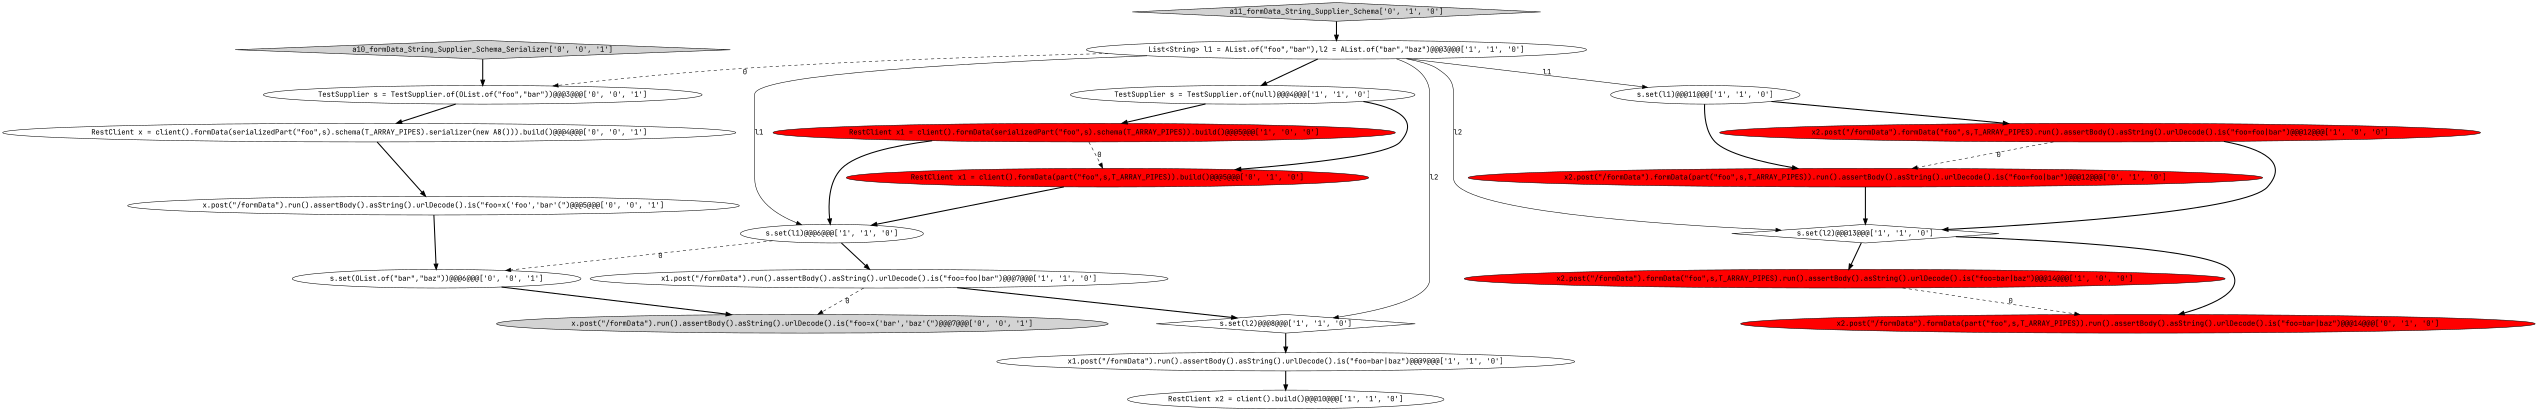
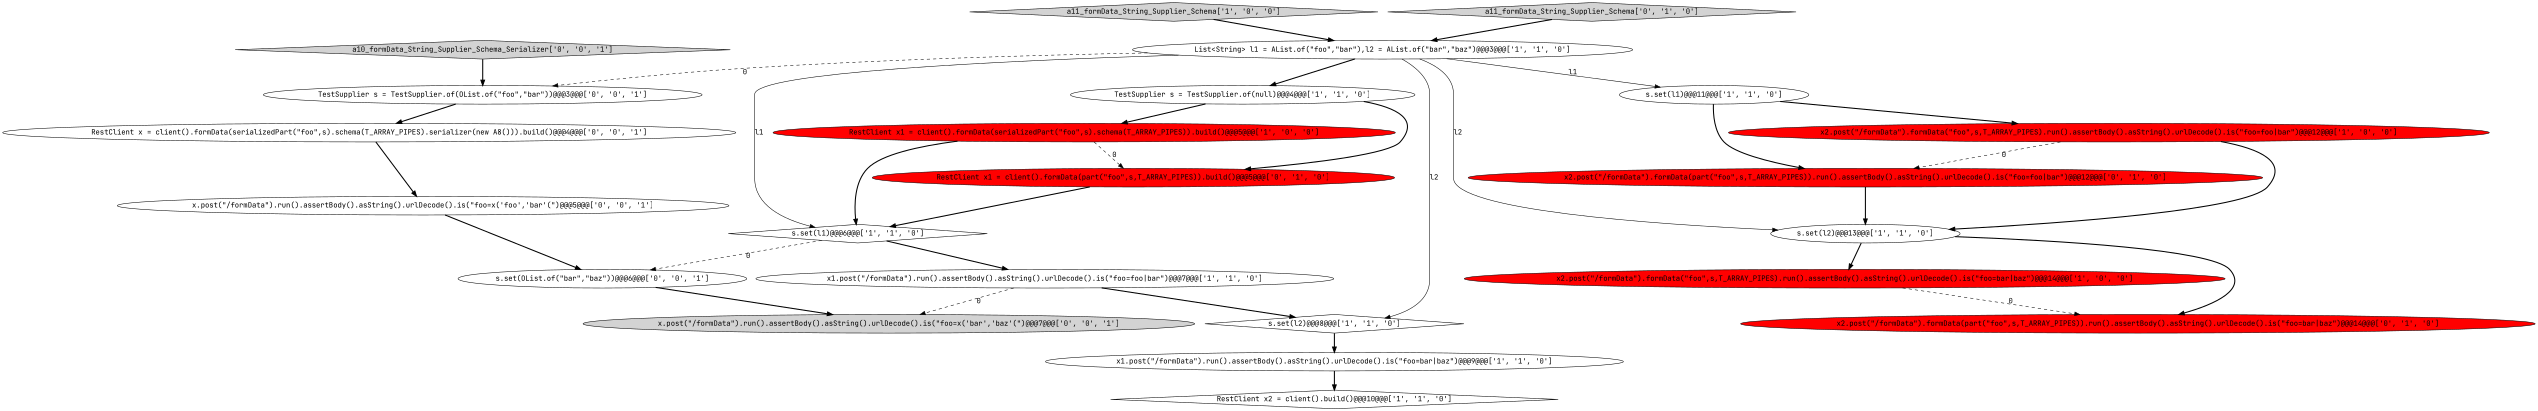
node "a11_formData_String_Supplier_Schema['1', '0', '0']": added
node "s.set(l1)@@@6@@@['1', '1', '0']": shape ellipse -> diamond
node "s.set(l2)@@@13@@@['1', '1', '0']": shape diamond -> ellipse
node "RestClient x2 = client().build()@@@10@@@['1', '1', '0']": shape ellipse -> diamond
